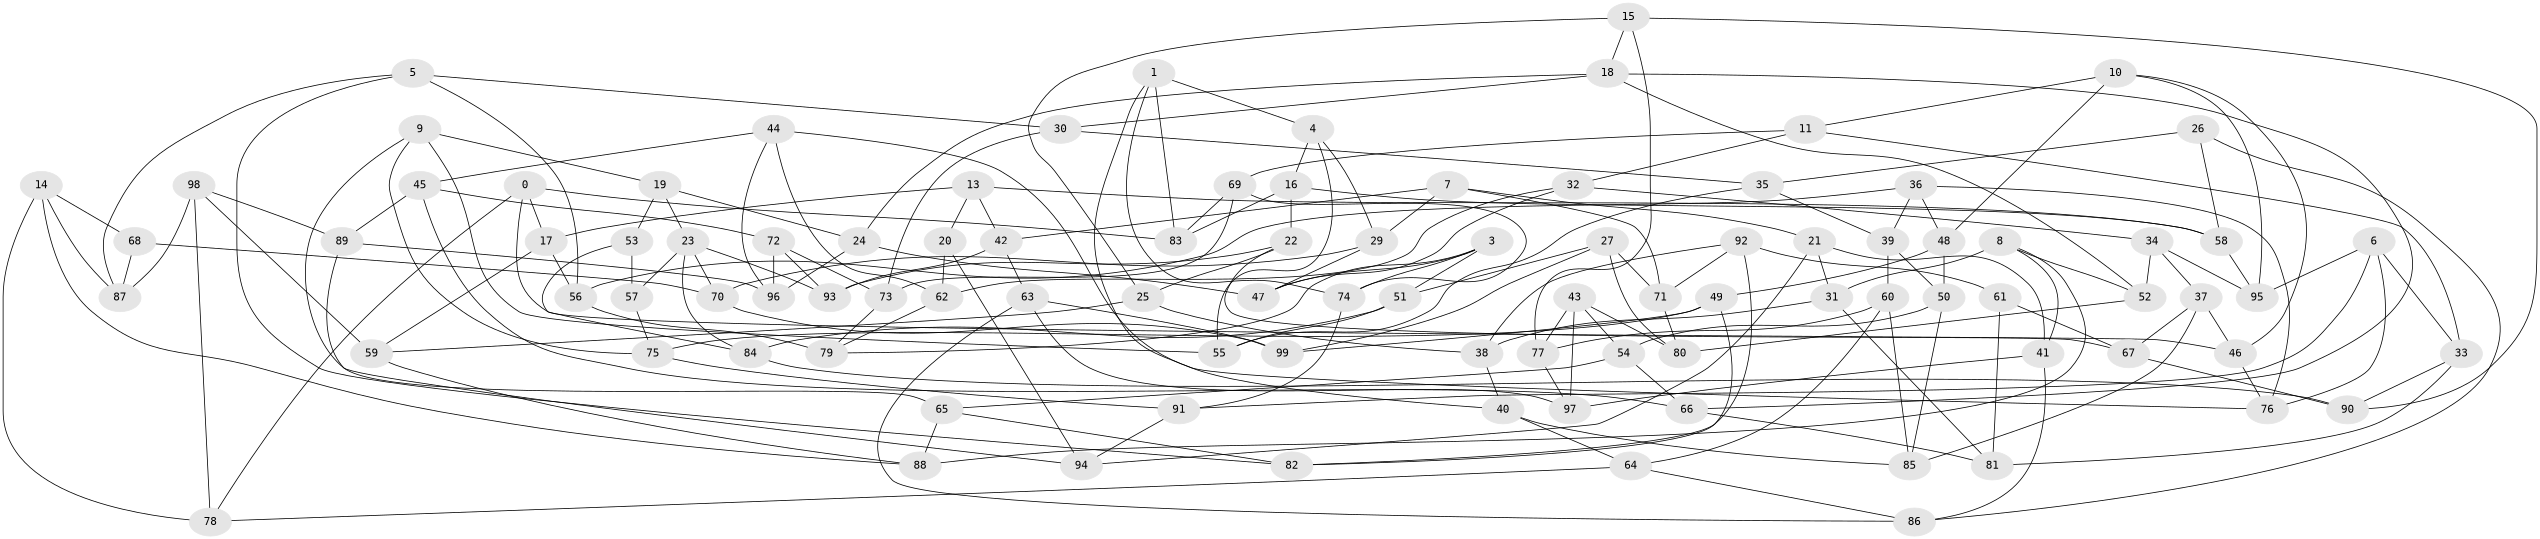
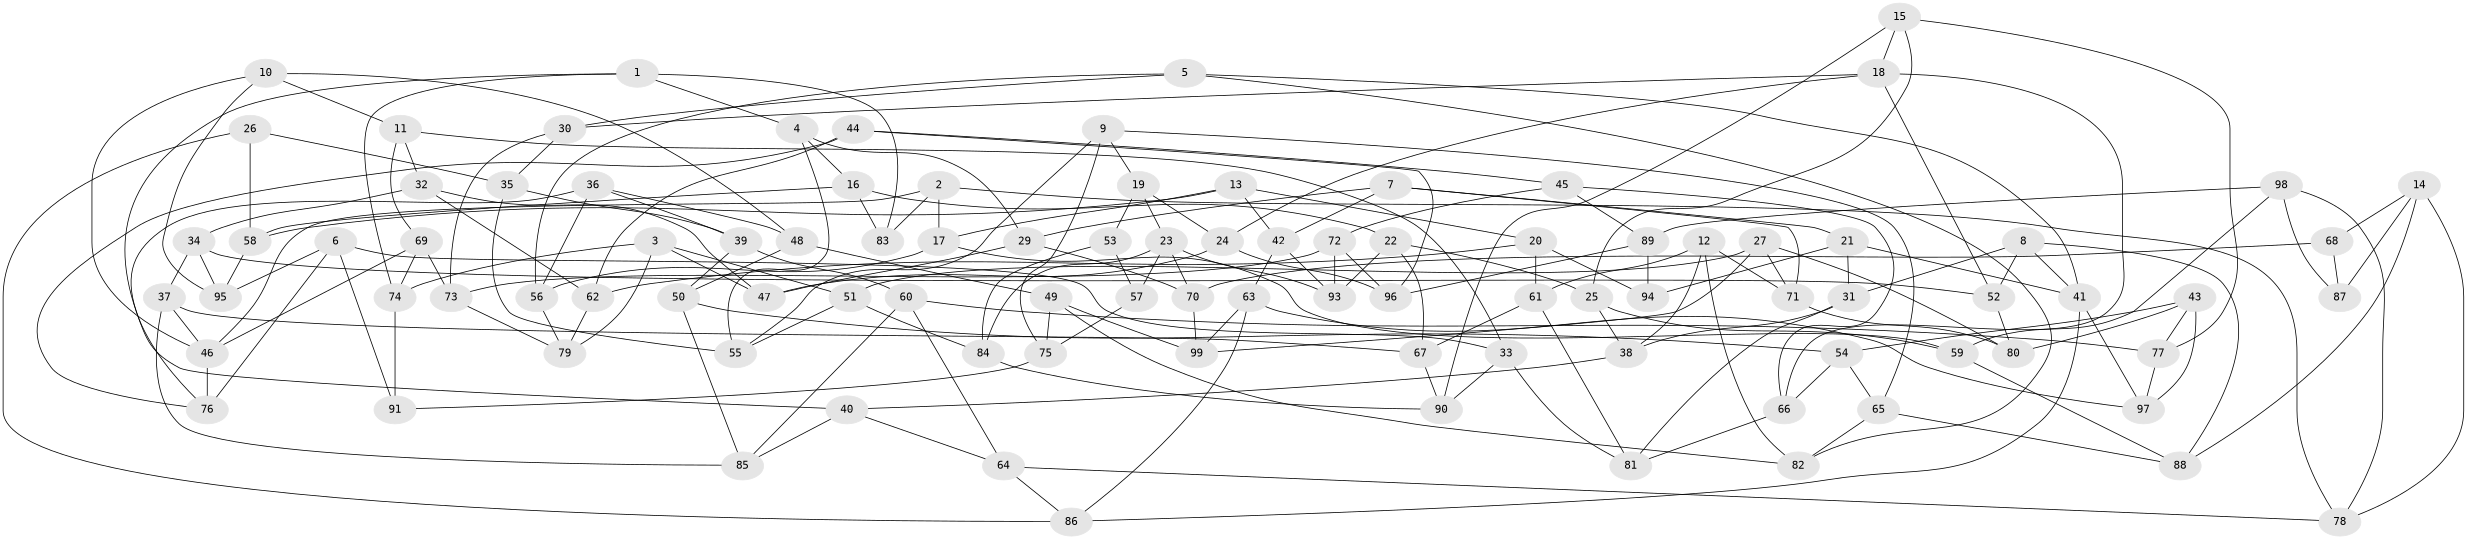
edge "5" -- "87": now "5" -- "41"
node "0": label "0" -> "2"
edge "69" -- "83": now "69" -- "46"
node "92": label "92" -> "12"
edge "20" -- "61": added
edge "91" -- "94": removed
